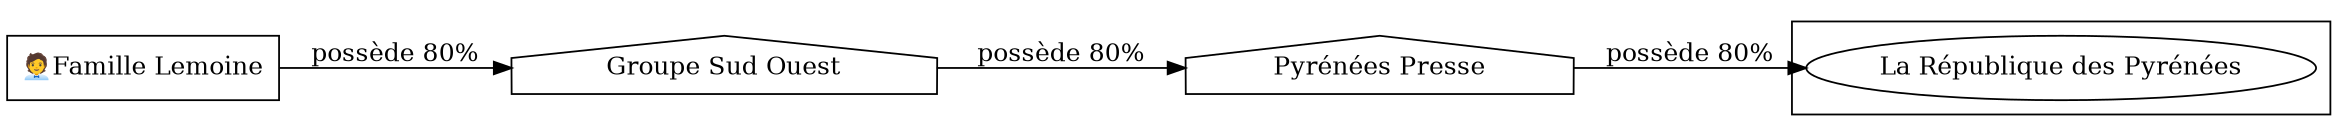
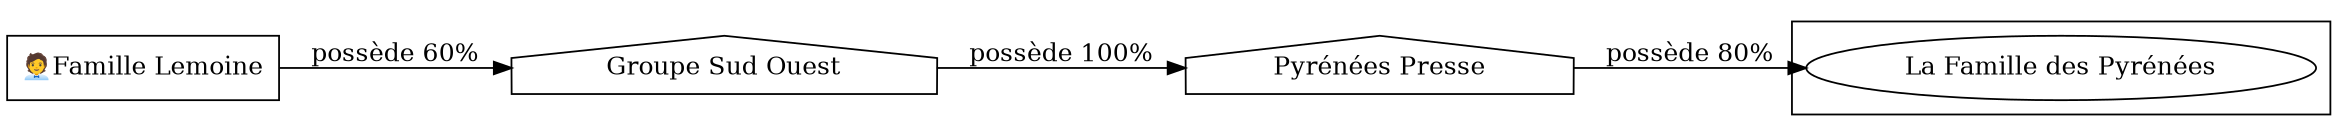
edge "🧑‍💼Famille Lemoine" -> "Groupe Sud Ouest": label "possède 80%" -> "possède 60%"
edge "Groupe Sud Ouest" -> "Pyrénées Presse": label "possède 80%" -> "possède 100%"
node "La République des Pyrénées": label "La République des Pyrénées" -> "La Famille des Pyrénées"
